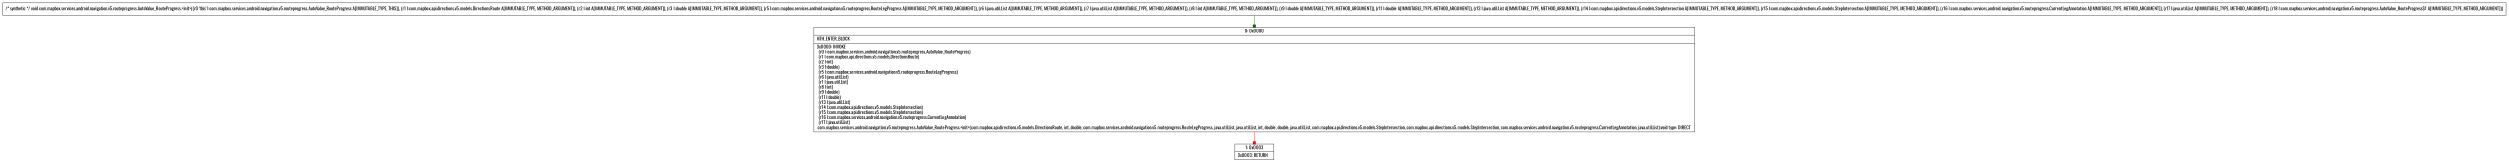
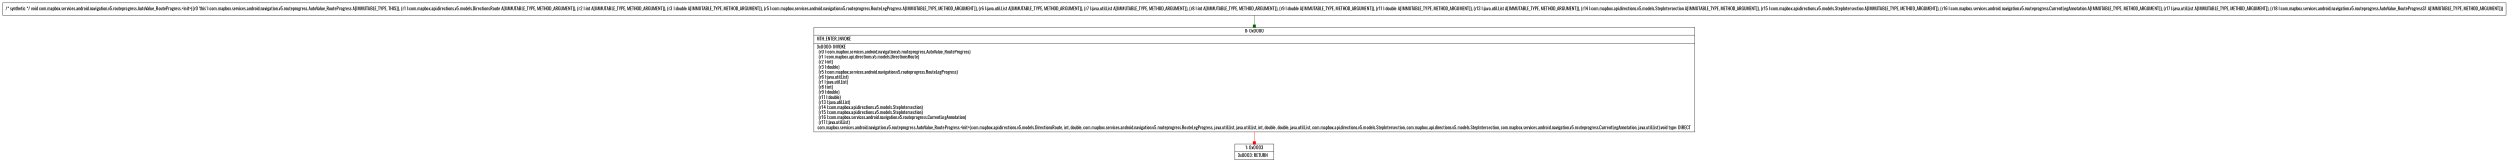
node "0: 0x0000": text "MTH_ENTER_BLOCK" -> "MTH_ENTER_INVOKE"
